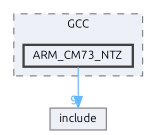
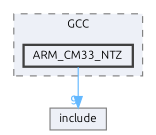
node "ARM_CM73_NTZ": label "ARM_CM73_NTZ" -> "ARM_CM33_NTZ"
